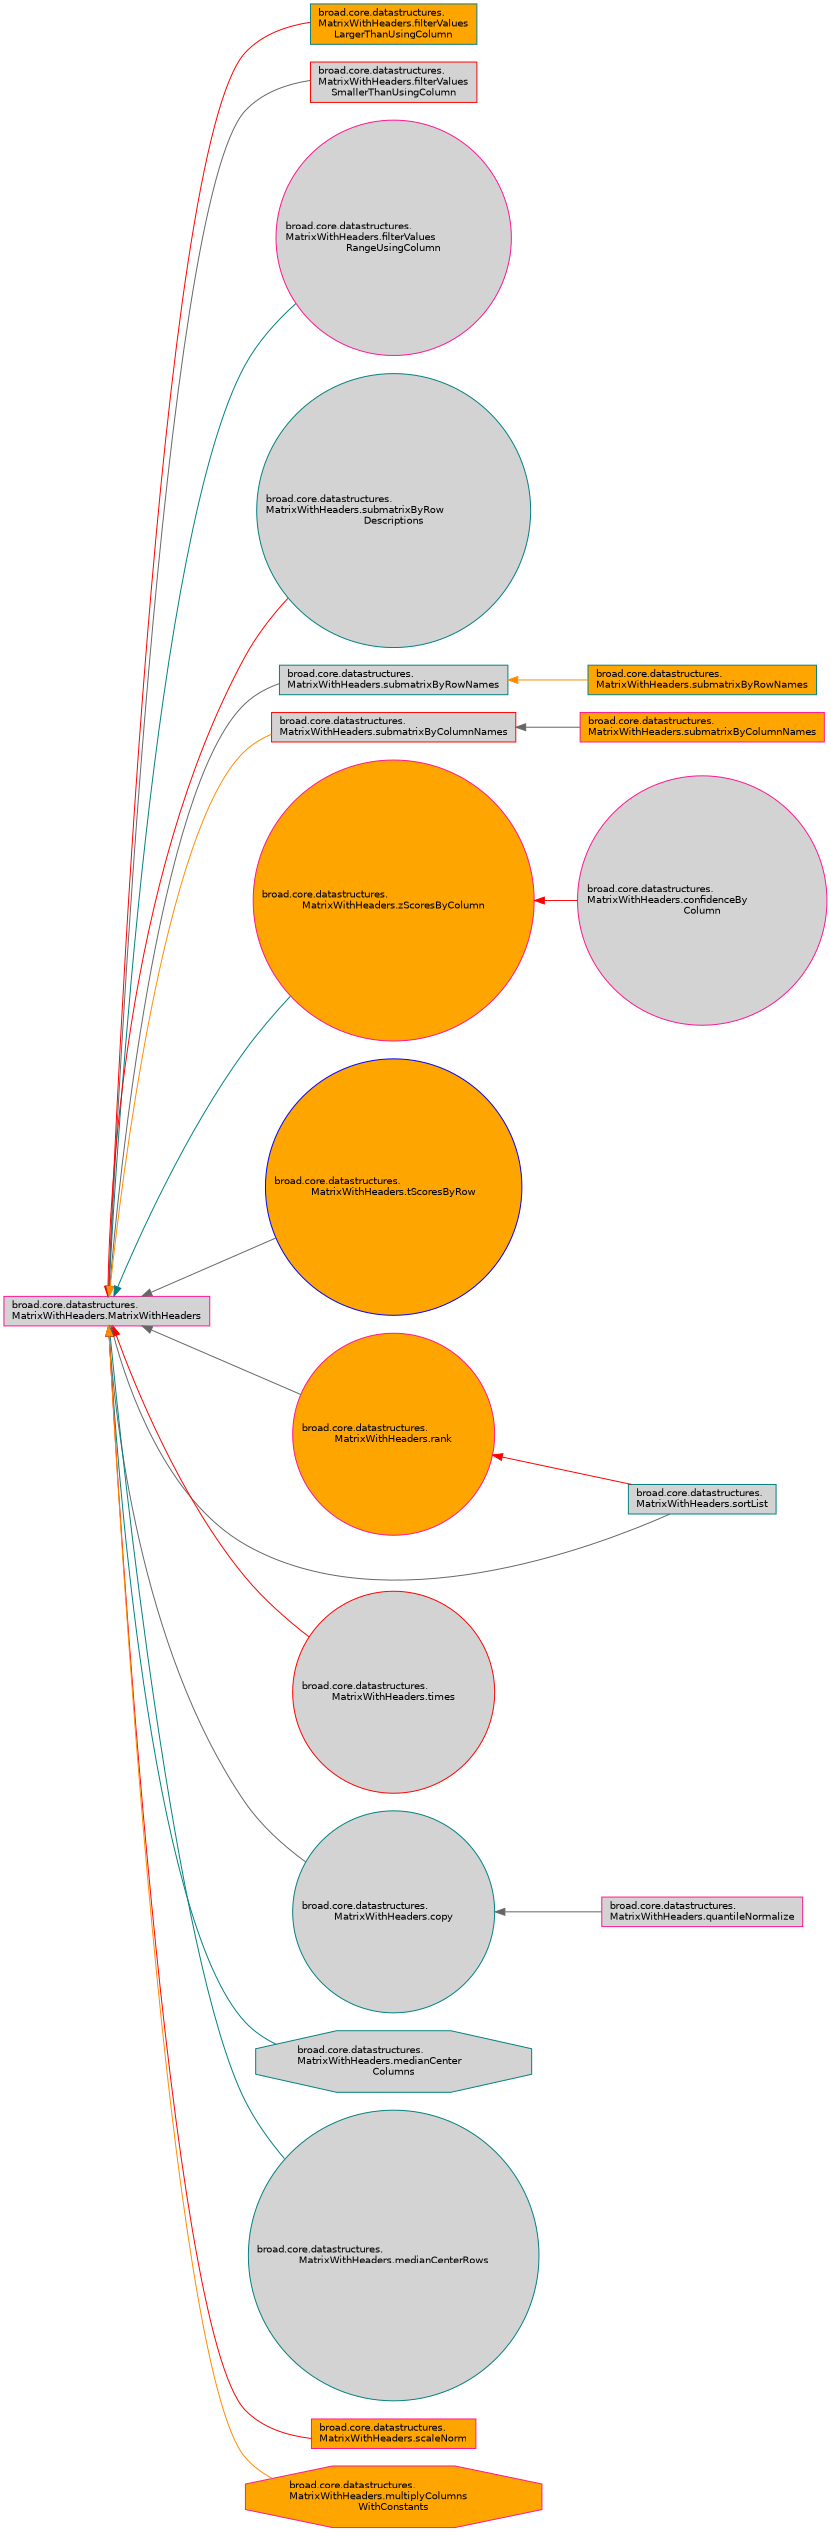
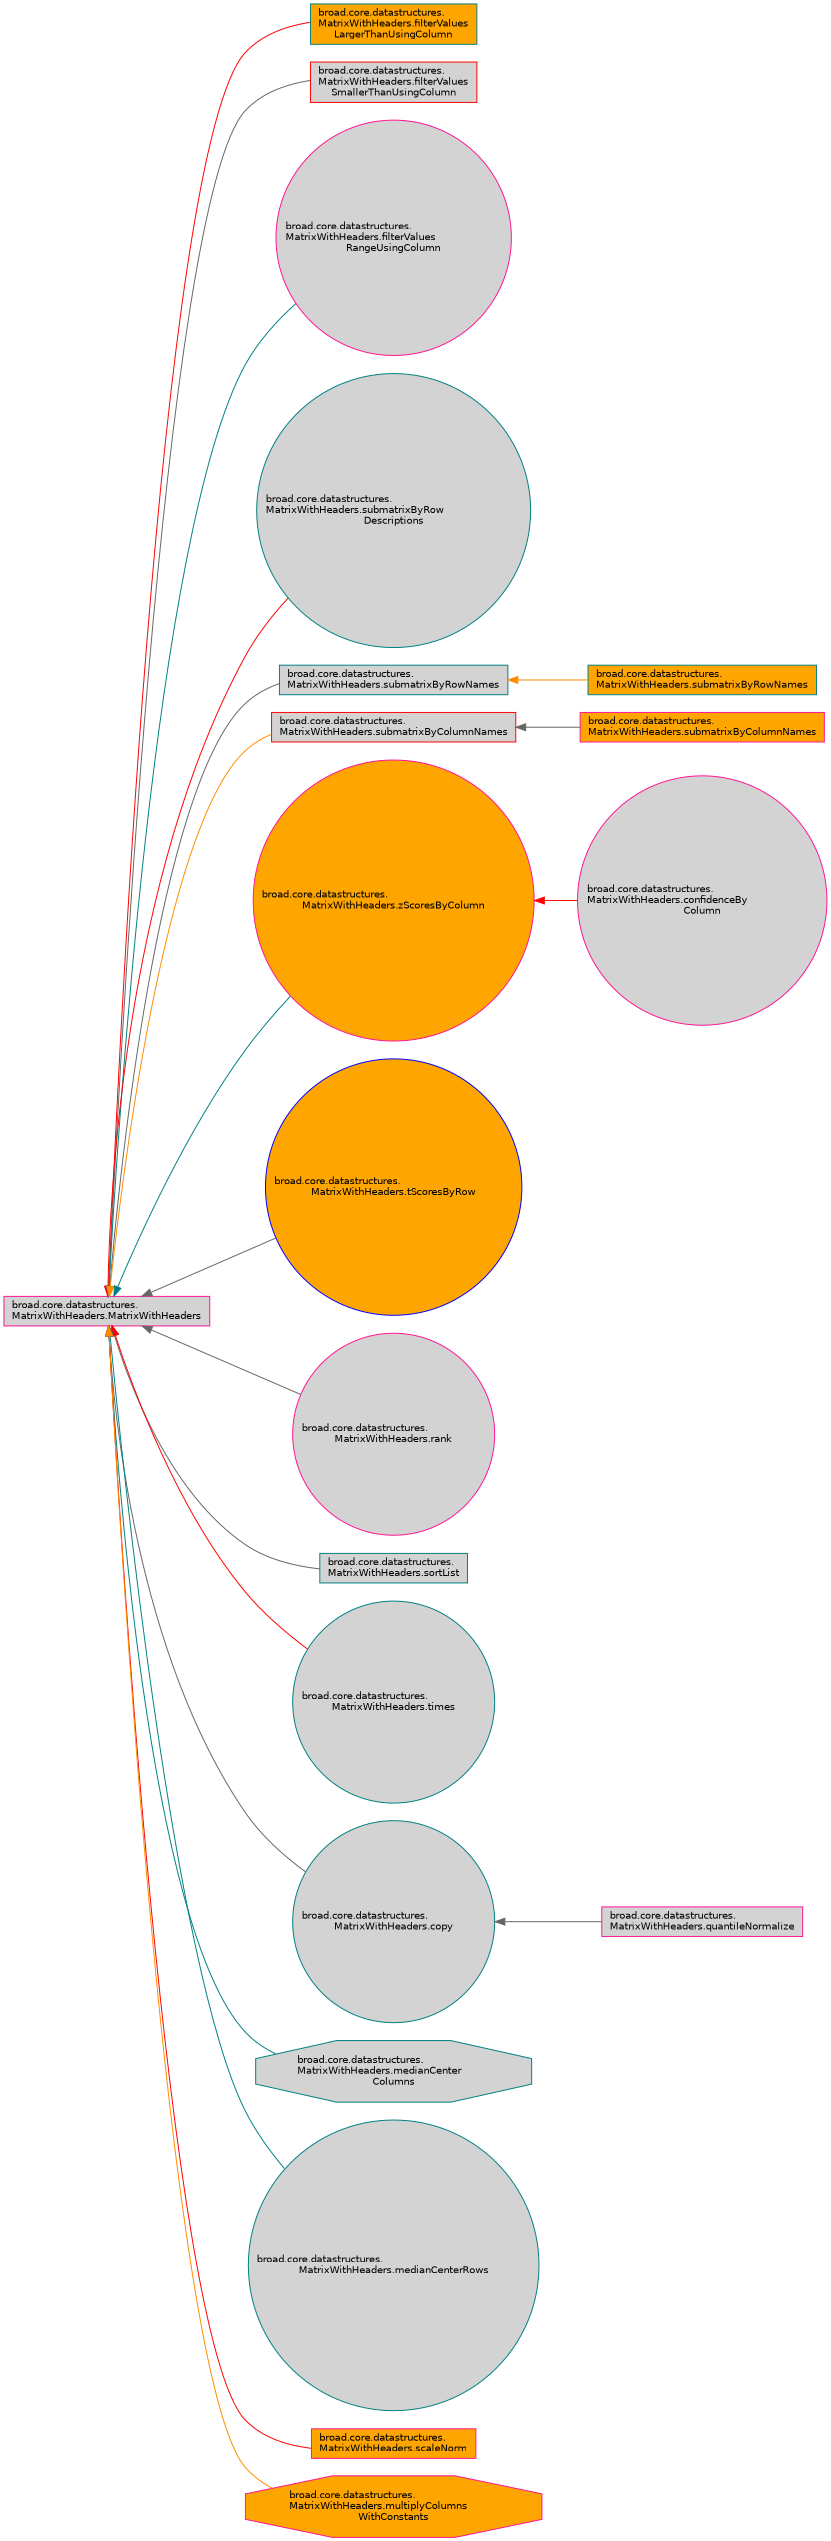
node "broad.core.datastructures. MatrixWithHeaders.rank": fillcolor orange -> lightgrey
edge "broad.core.datastructures. MatrixWithHeaders.sortList" -> "broad.core.datastructures. MatrixWithHeaders.rank": removed
node "broad.core.datastructures. MatrixWithHeaders.times": color red -> teal
